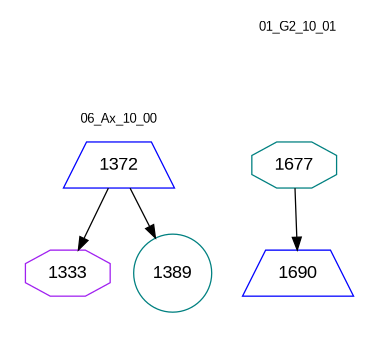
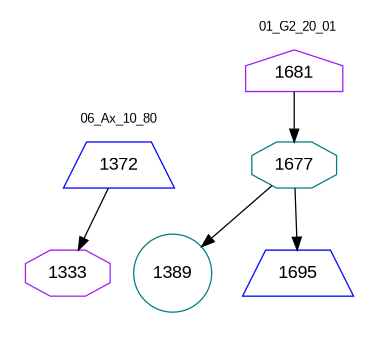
cluster "01_G2_10_01": label "01_G2_10_01" -> "01_G2_20_01"
node "1681": added
cluster "06_Ax_10_00": label "06_Ax_10_00" -> "06_Ax_10_80"
edge "1372" -> "1389": now "1677" -> "1389"
node "1690": label "1690" -> "1695"
